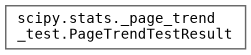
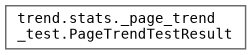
node "scipy.stats._page_trend _test.PageTrendTestResult": label "scipy.stats._page_trend _test.PageTrendTestResult" -> "trend.stats._page_trend _test.PageTrendTestResult"
